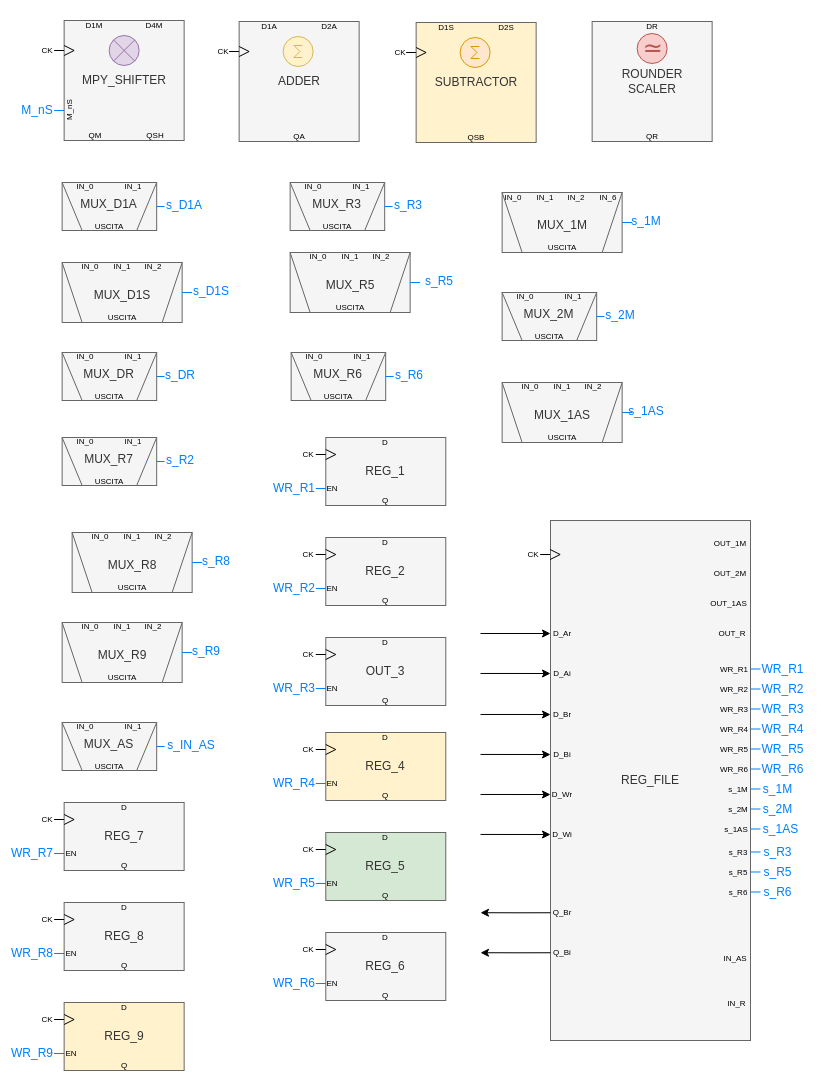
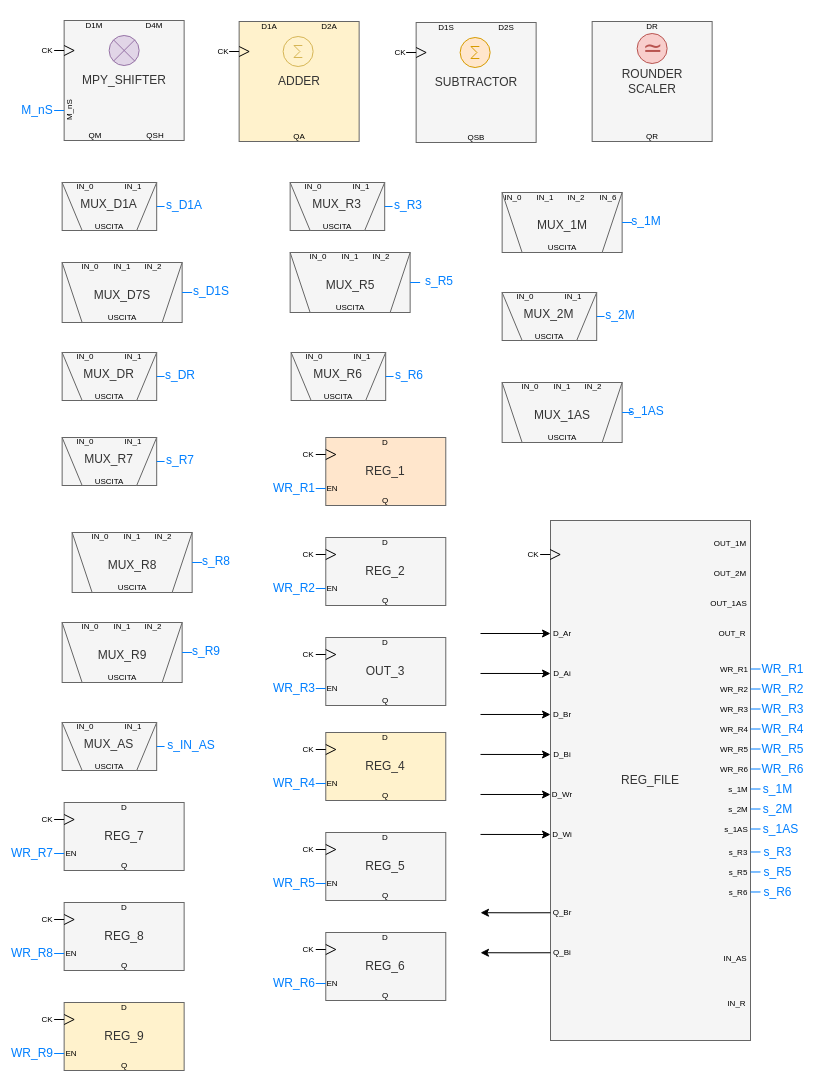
node "ADDER": fillcolor #f5f5f5 -> #fff2cc
node "SUBTRACTOR": fillcolor #fff2cc -> #f5f5f5
node "MUX_D1S": label "MUX_D1S" -> "MUX_D7S"
node "s_R2": label "s_R2" -> "s_R7"
node "REG_1": fillcolor #f5f5f5 -> #ffe6cc
node "REG_5": fillcolor #d5e8d4 -> #f5f5f5
